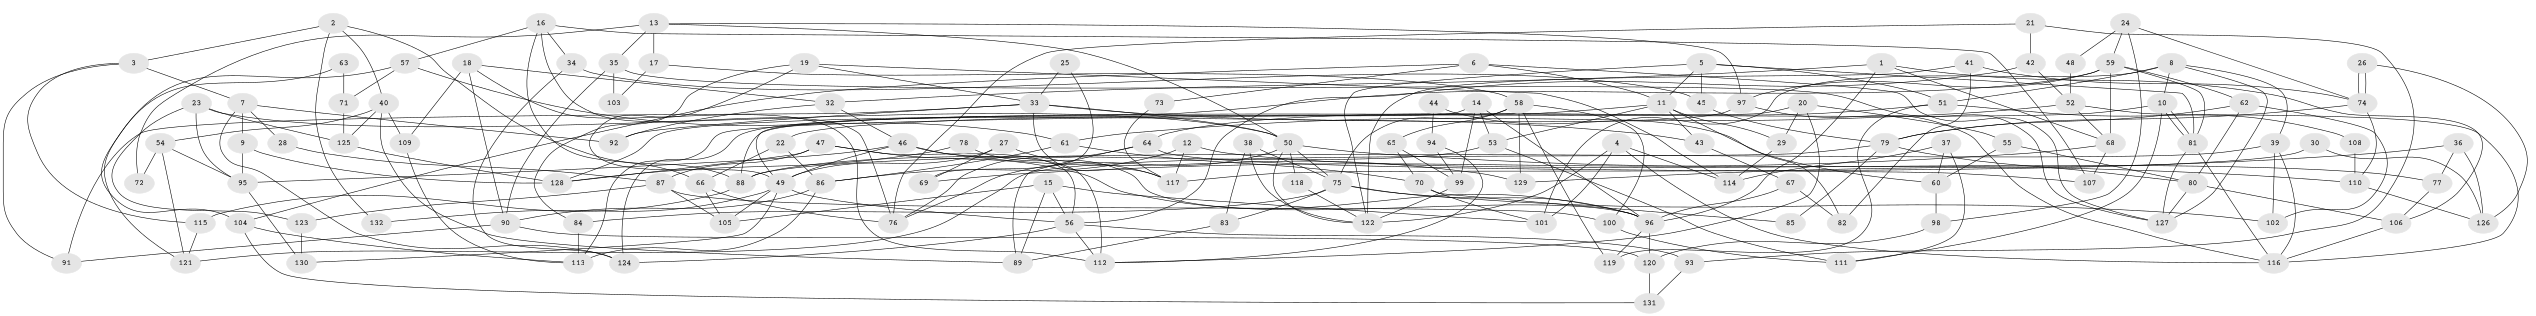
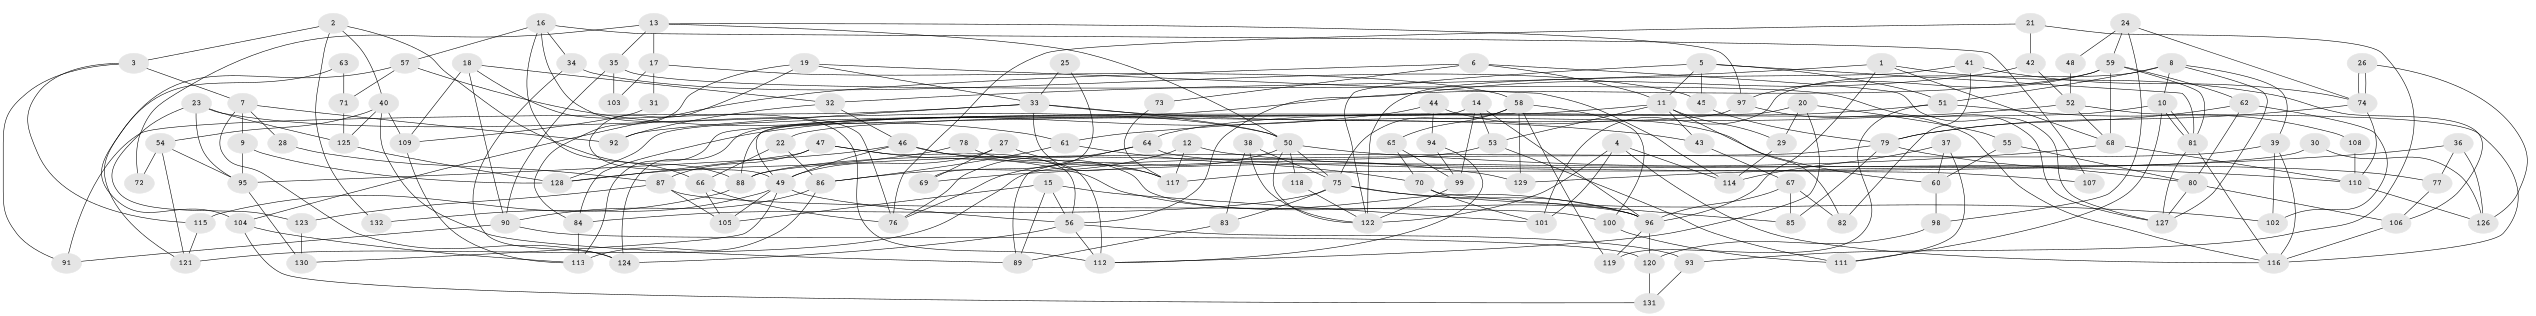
node "31": added
edge "44" -- "84": added
edge "68" -- "107": now "68" -- "110"
edge "67" -- "85": added
